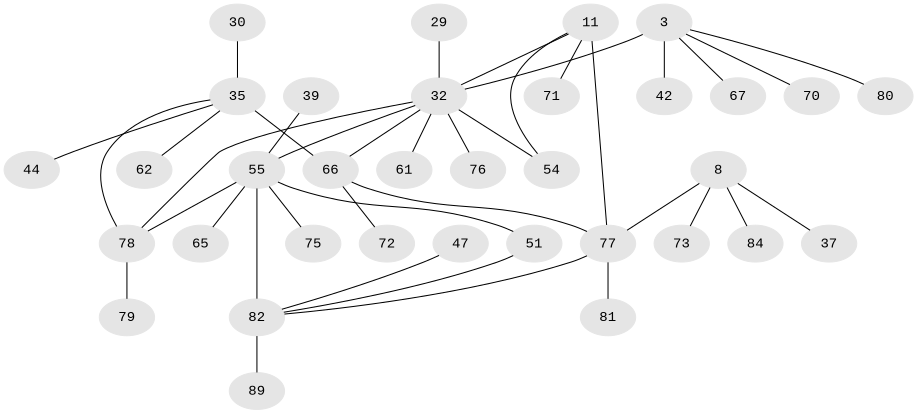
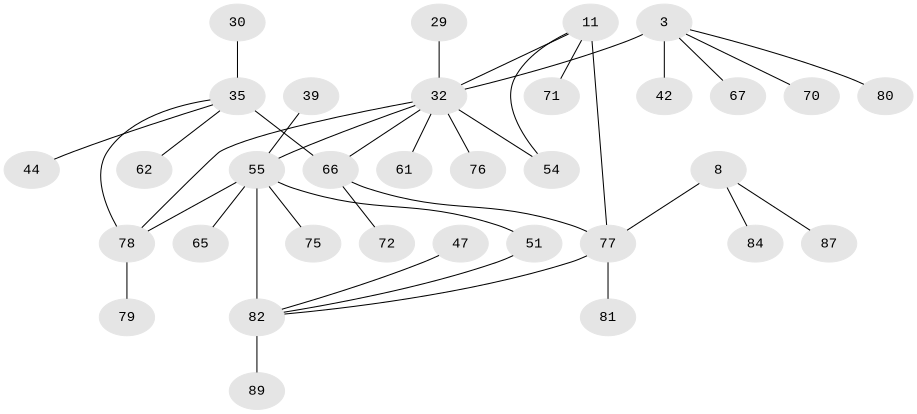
node "73": removed
node "37": label "37" -> "87"
